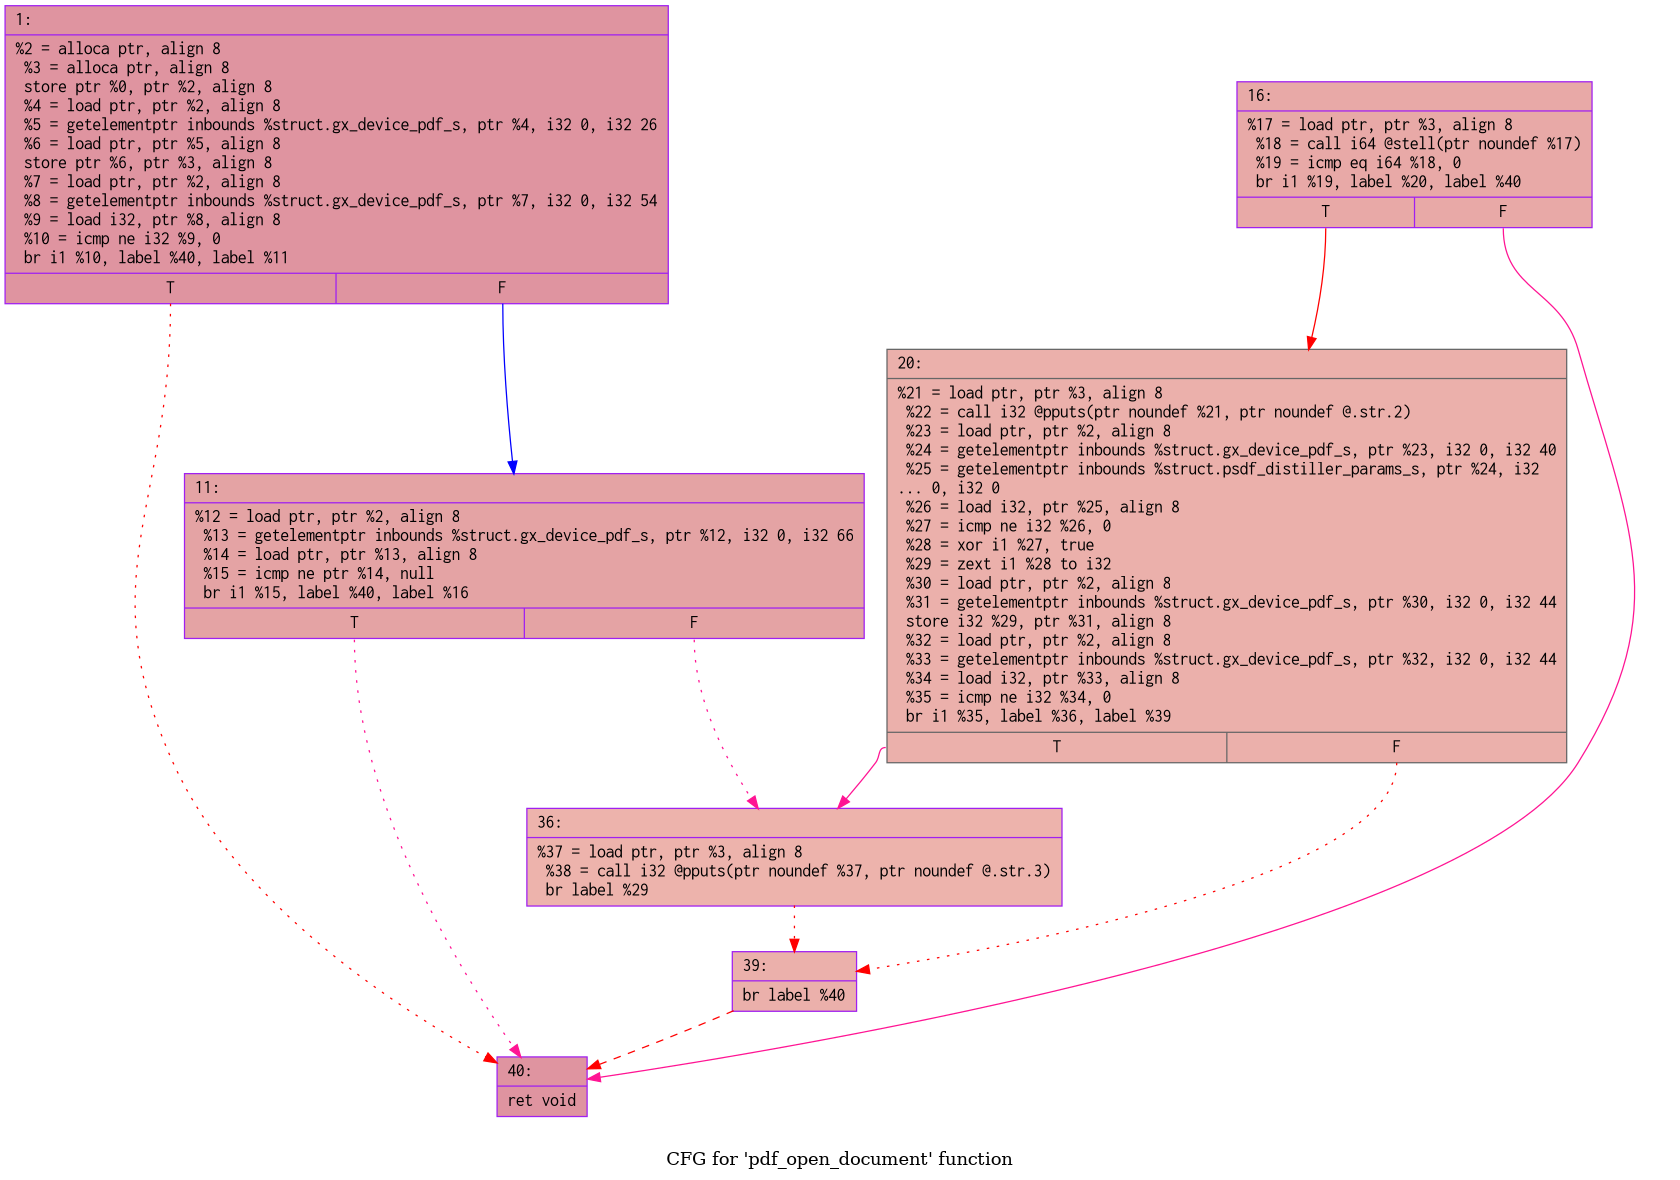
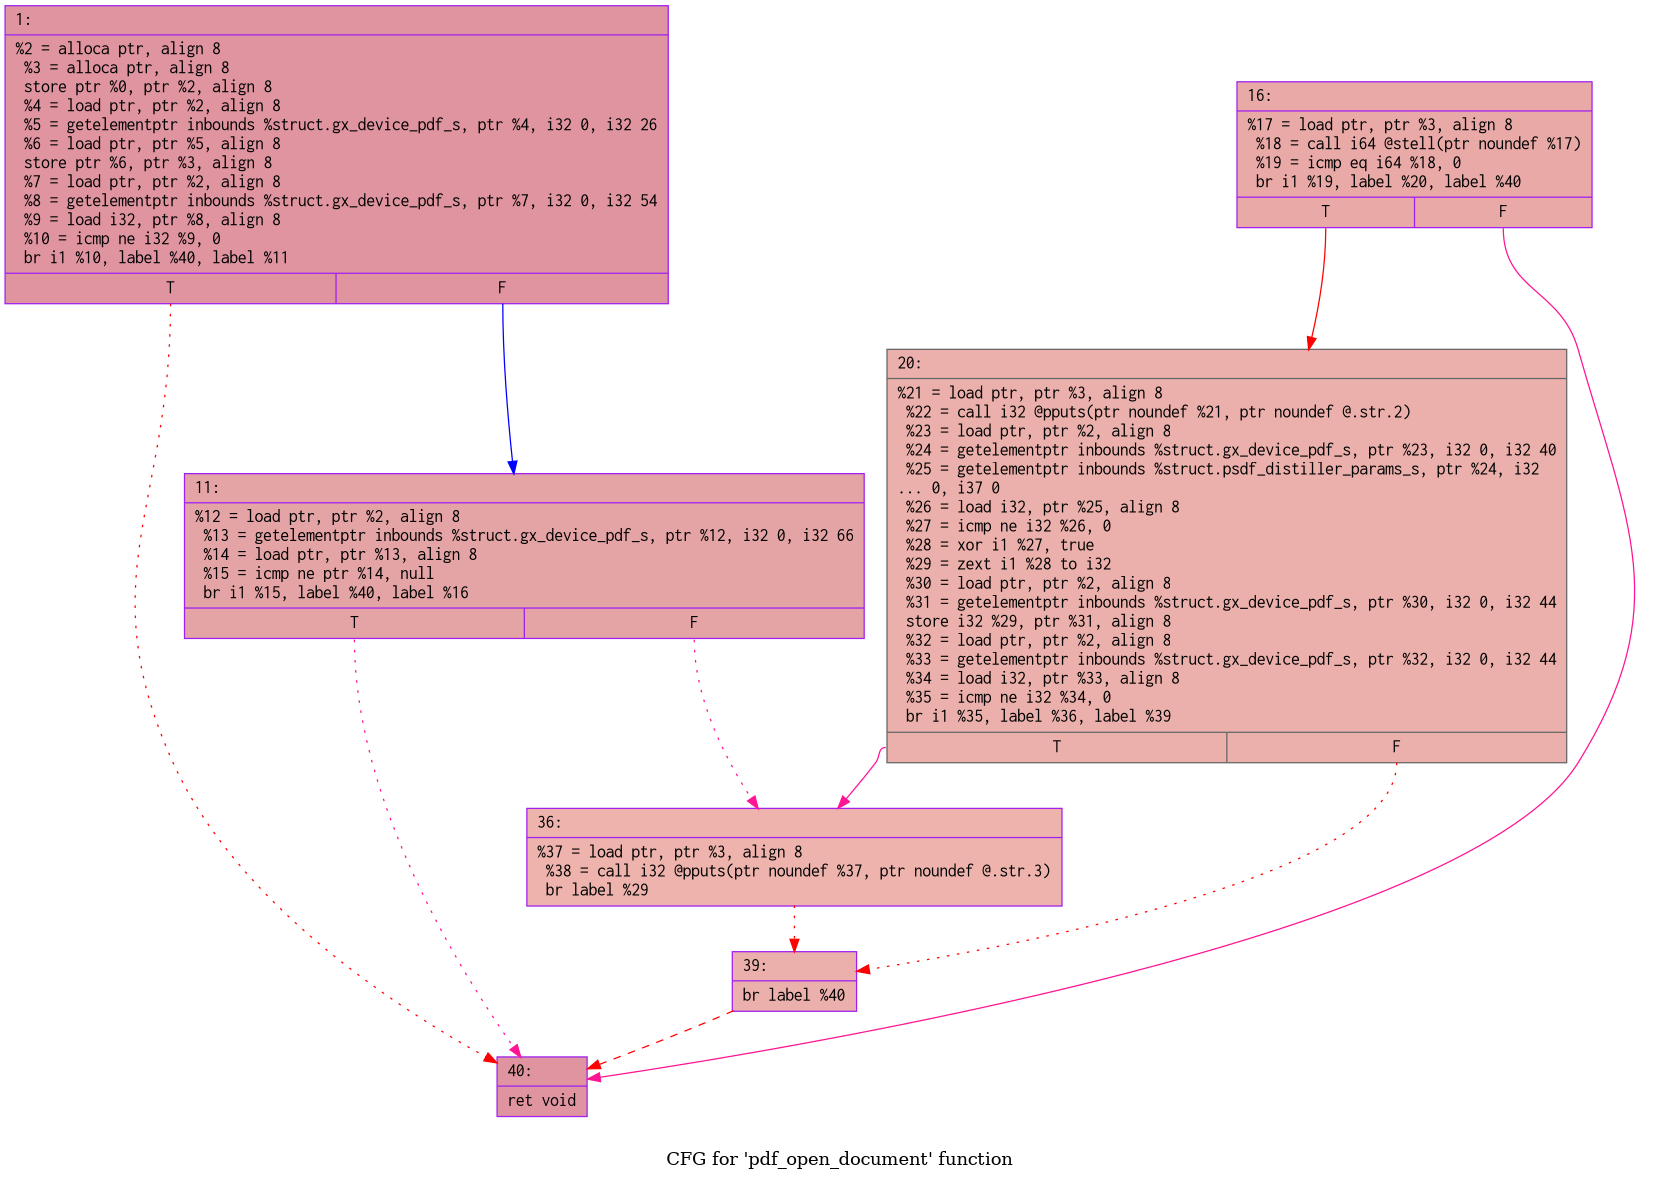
node "20:": text "... 0, i32 0" -> "... 0, i37 0"
